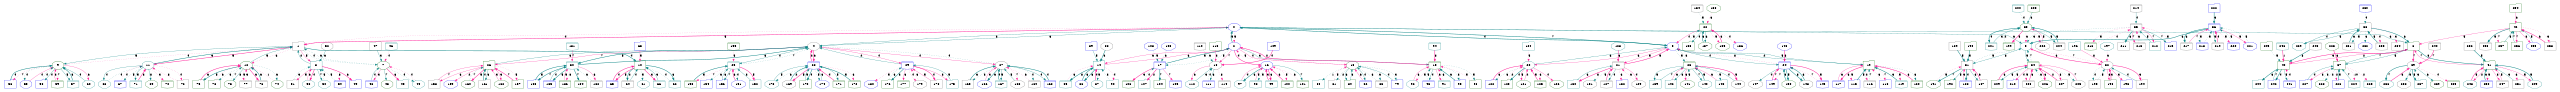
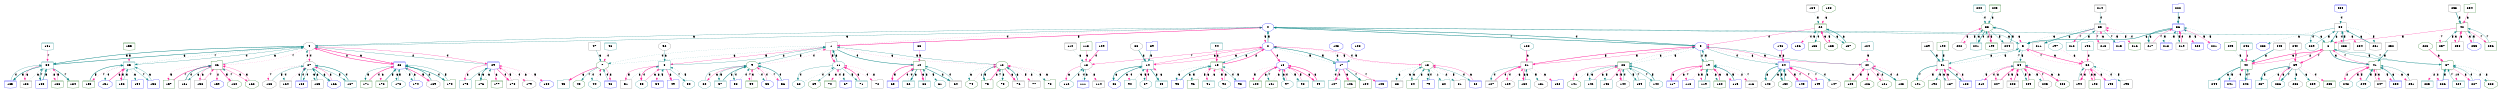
edge "42" -> "253": reversed
edge "4" -> "26": style solid -> dotted
node "122": removed
